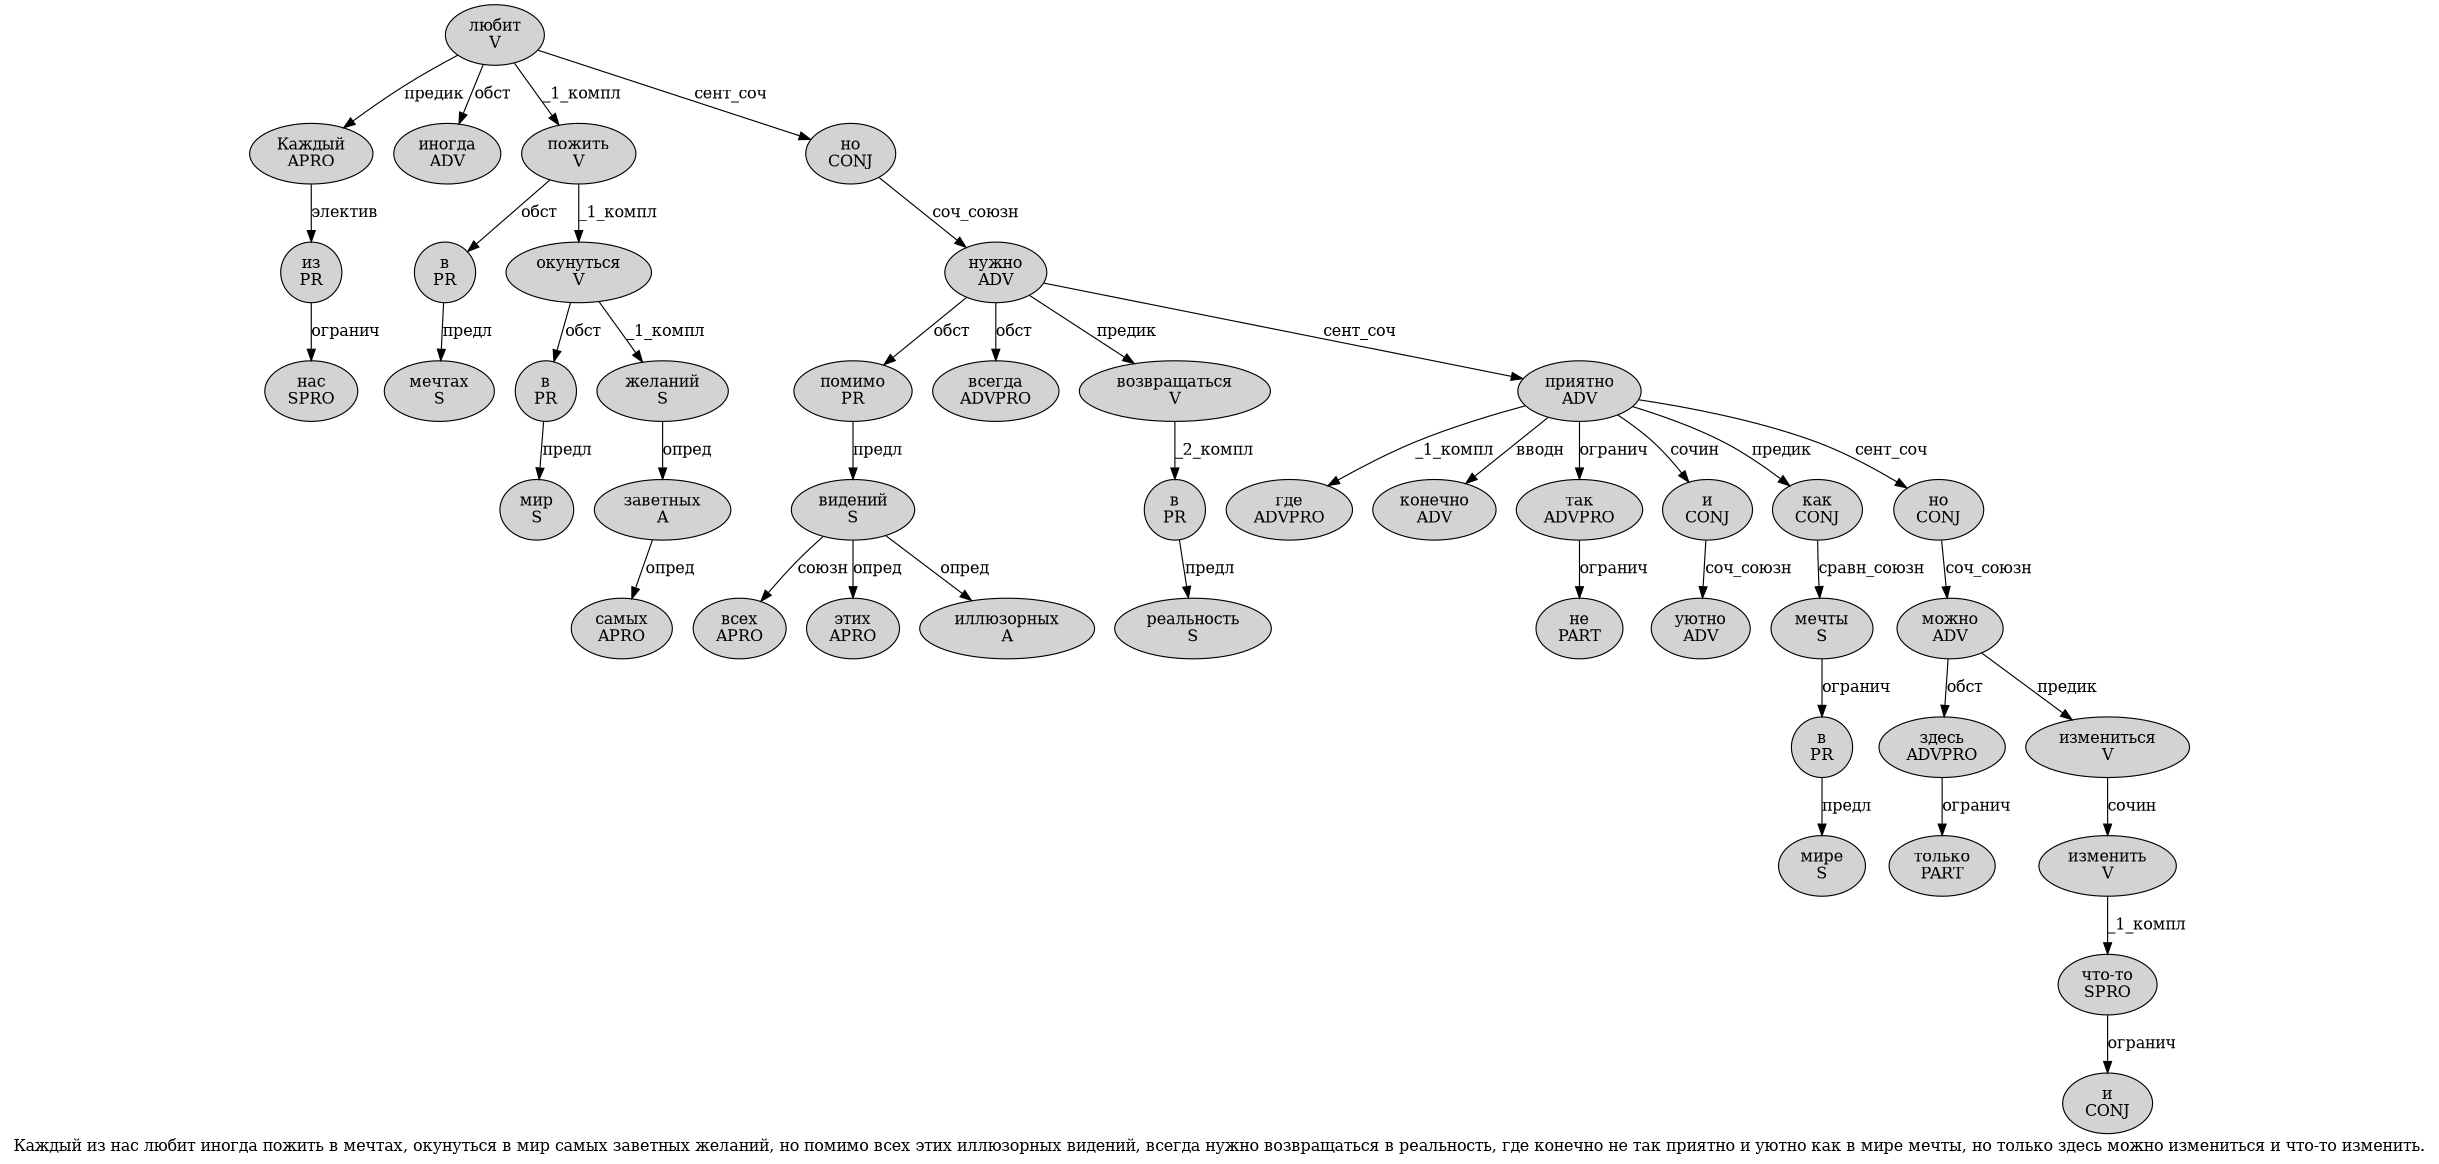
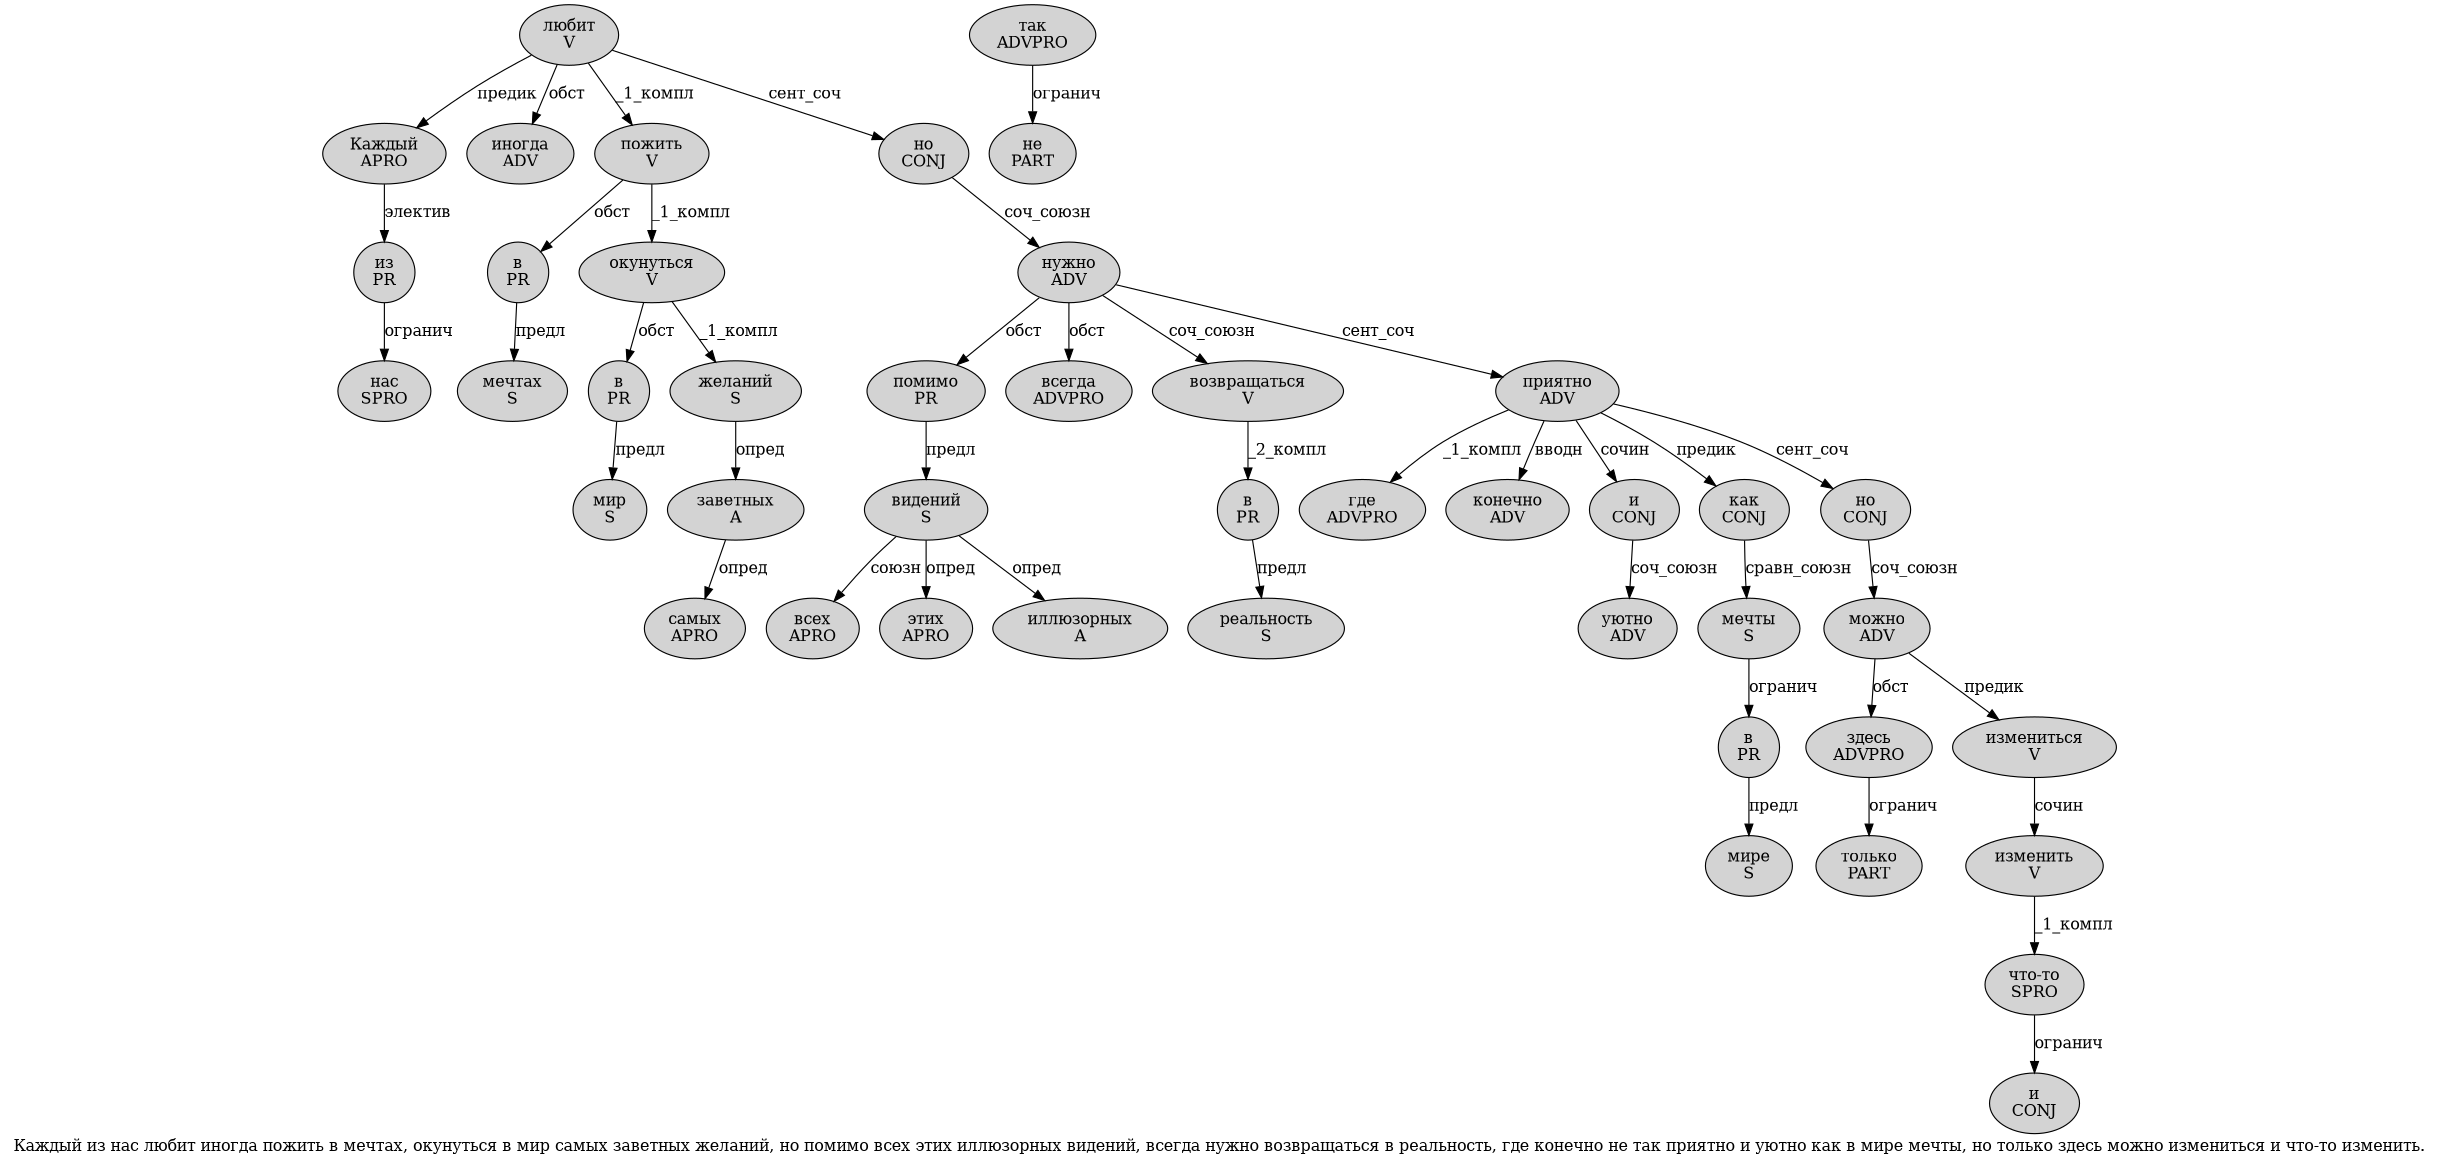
edge "нужно ADV" -> "возвращаться V": label "предик" -> "соч_союзн"
edge "приятно ADV" -> "так ADVPRO": removed, label "огранич"
